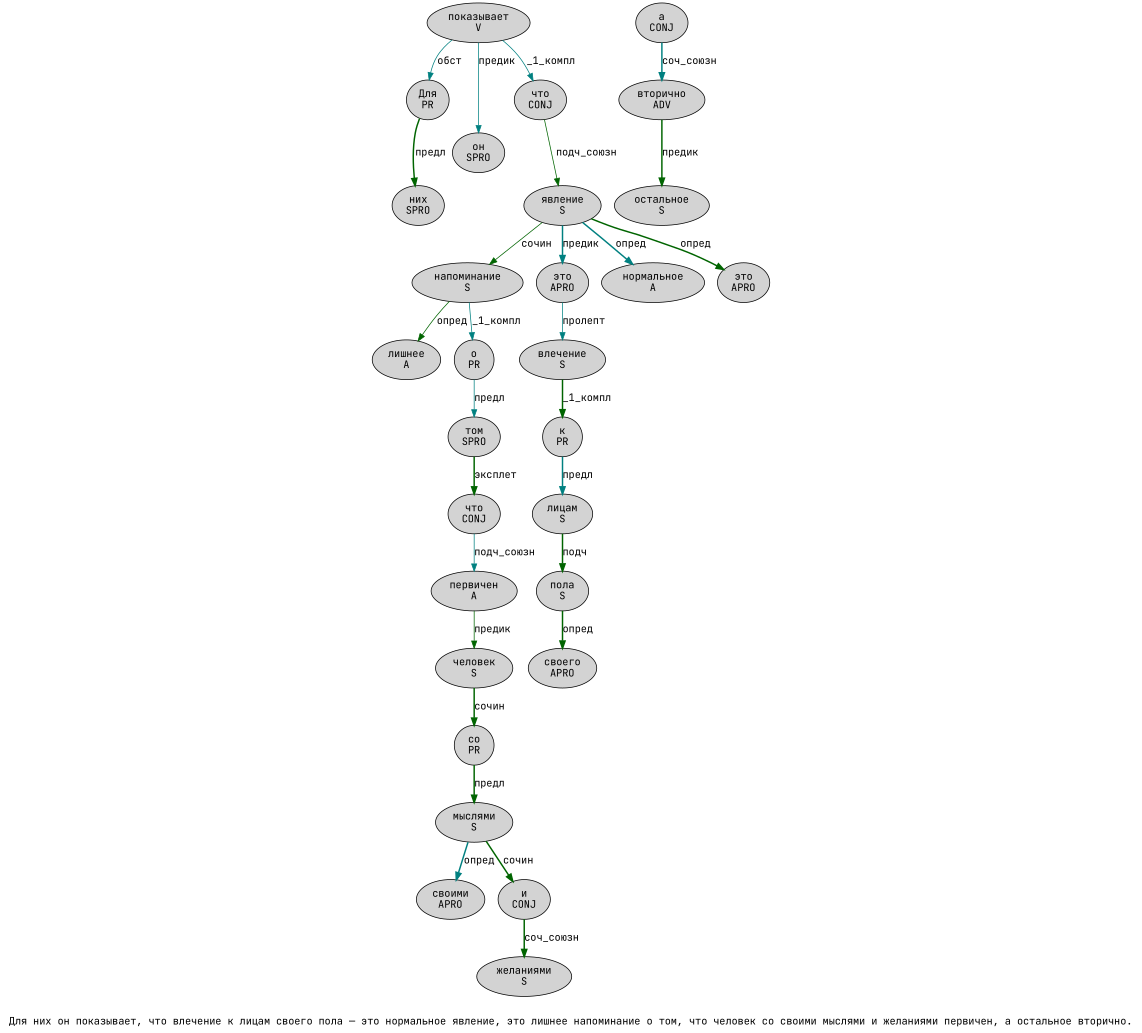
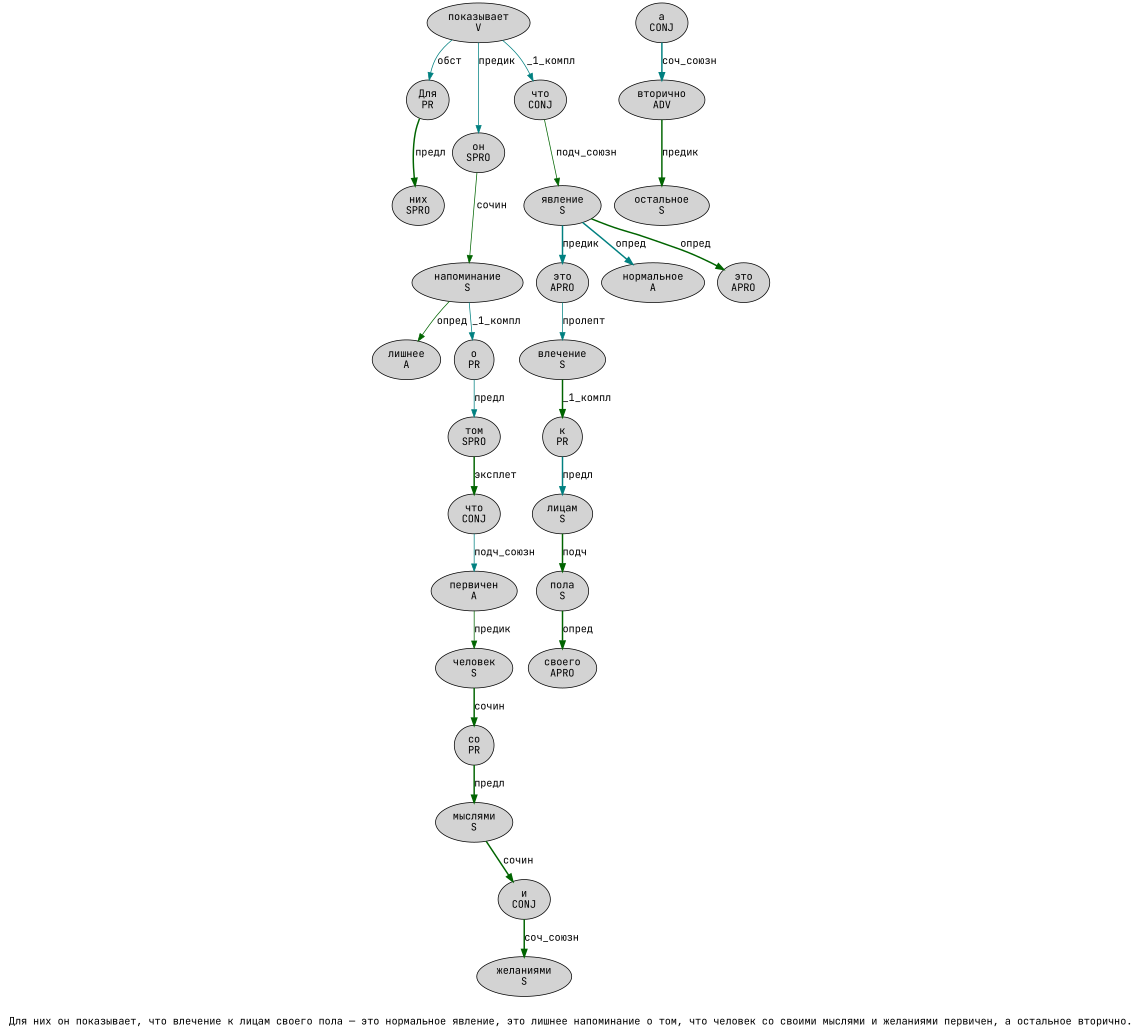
edge "явление S" -> "напоминание S": now "он SPRO" -> "напоминание S"
node "своими APRO": removed
